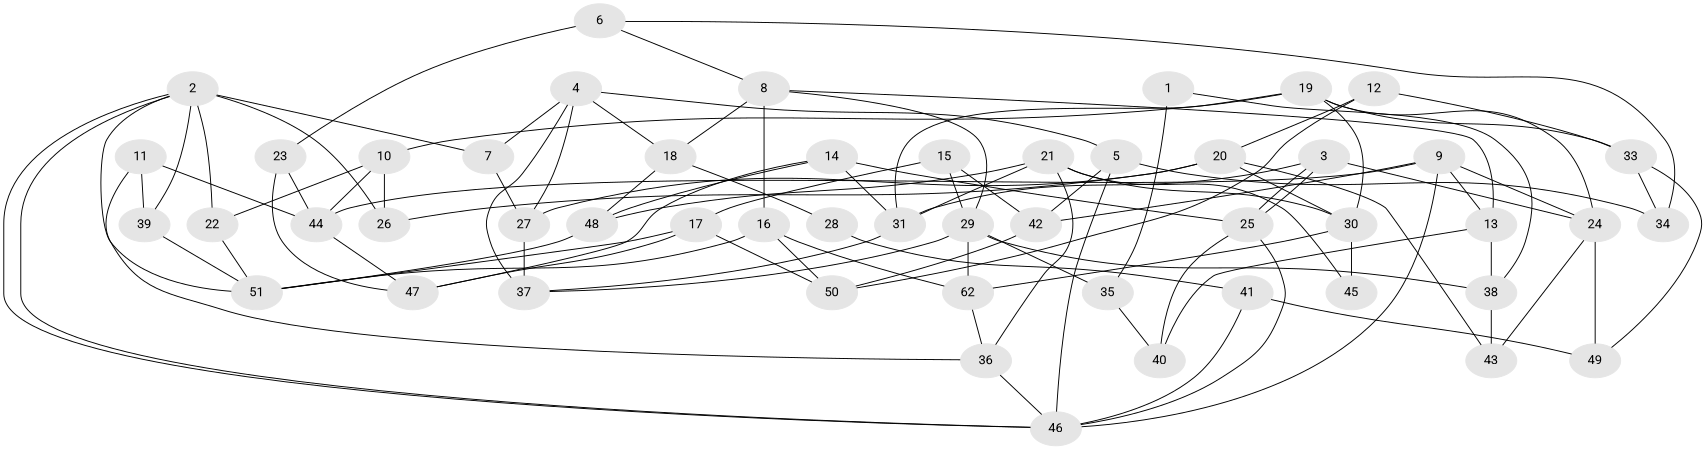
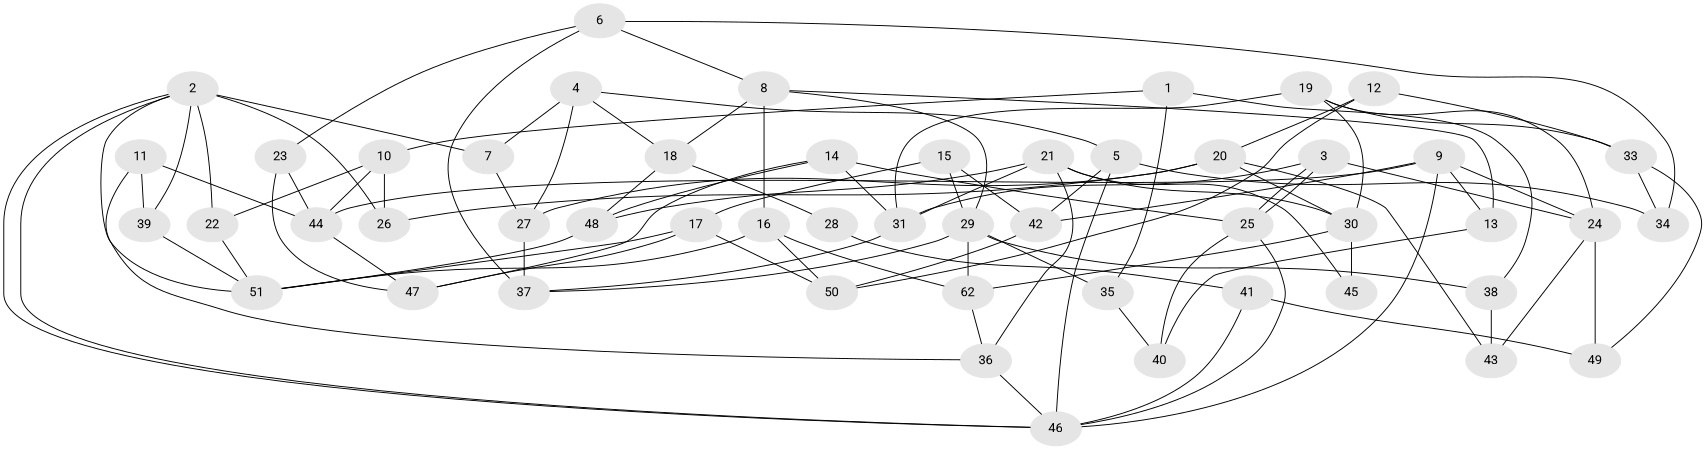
edge "19" -- "10": now "1" -- "10"
edge "4" -- "37": now "6" -- "37"
edge "13" -- "38": removed
